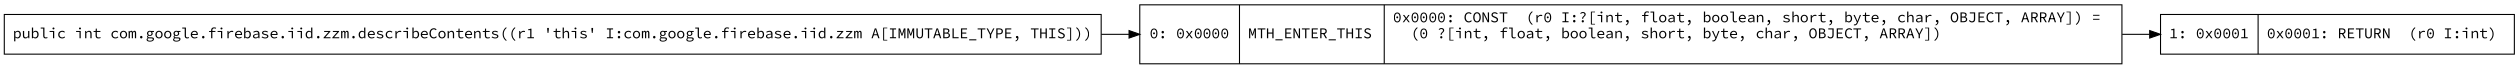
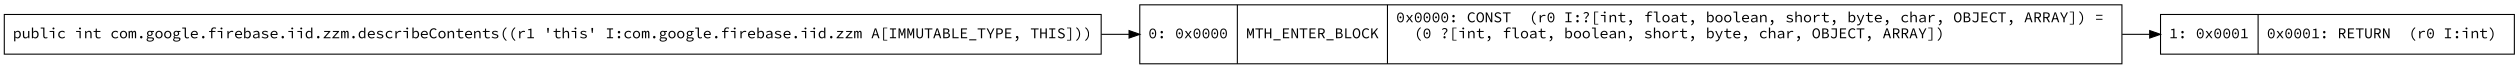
node "0: 0x0000": text "MTH_ENTER_THIS" -> "MTH_ENTER_BLOCK"
